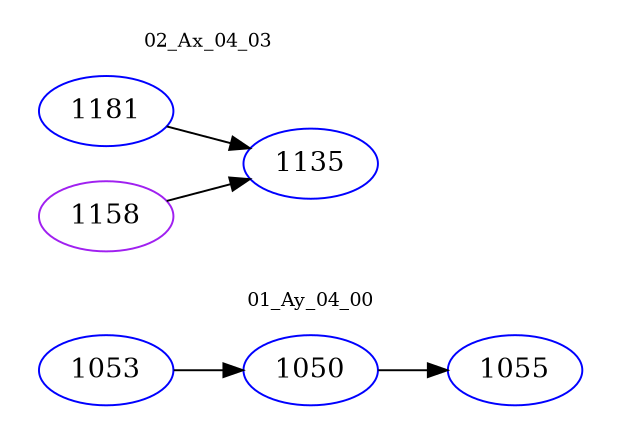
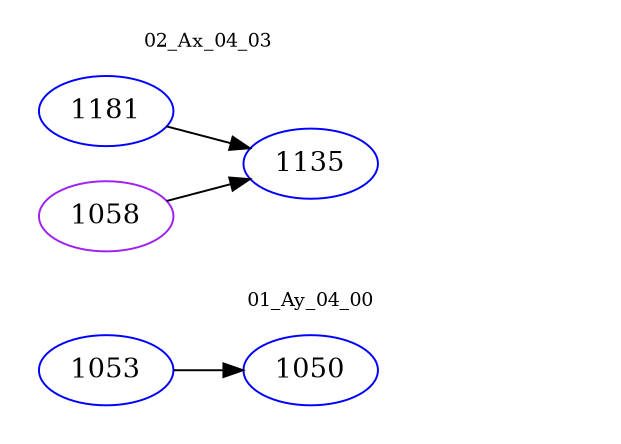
node "1158": label "1158" -> "1058"
node "1055": removed
